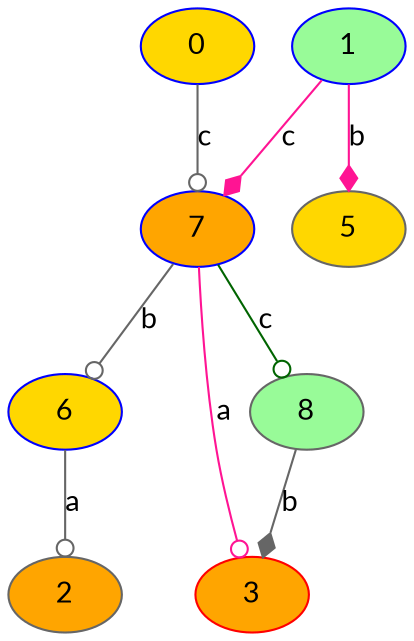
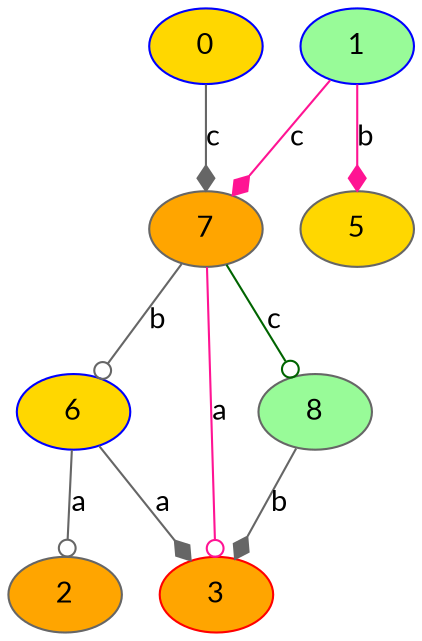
edge "0" -> "7": arrowhead odot -> diamond
node "7": color blue -> gray40
edge "6" -> "3": added, label "a"
